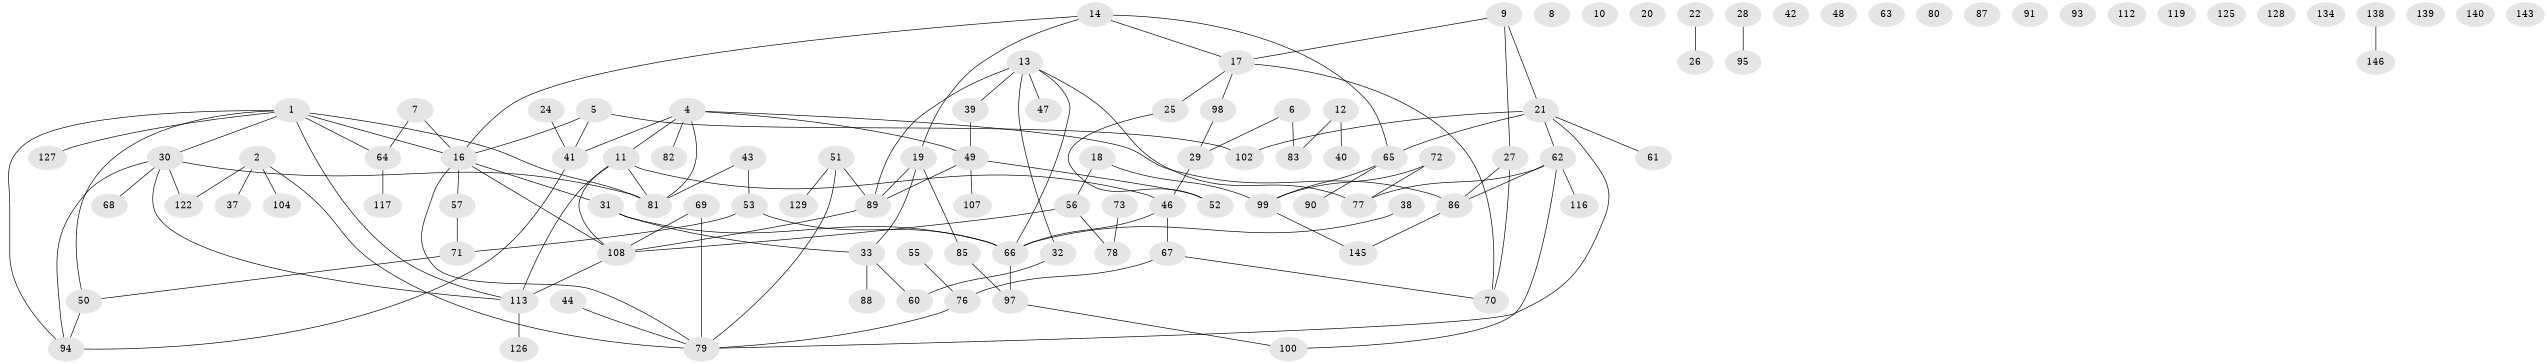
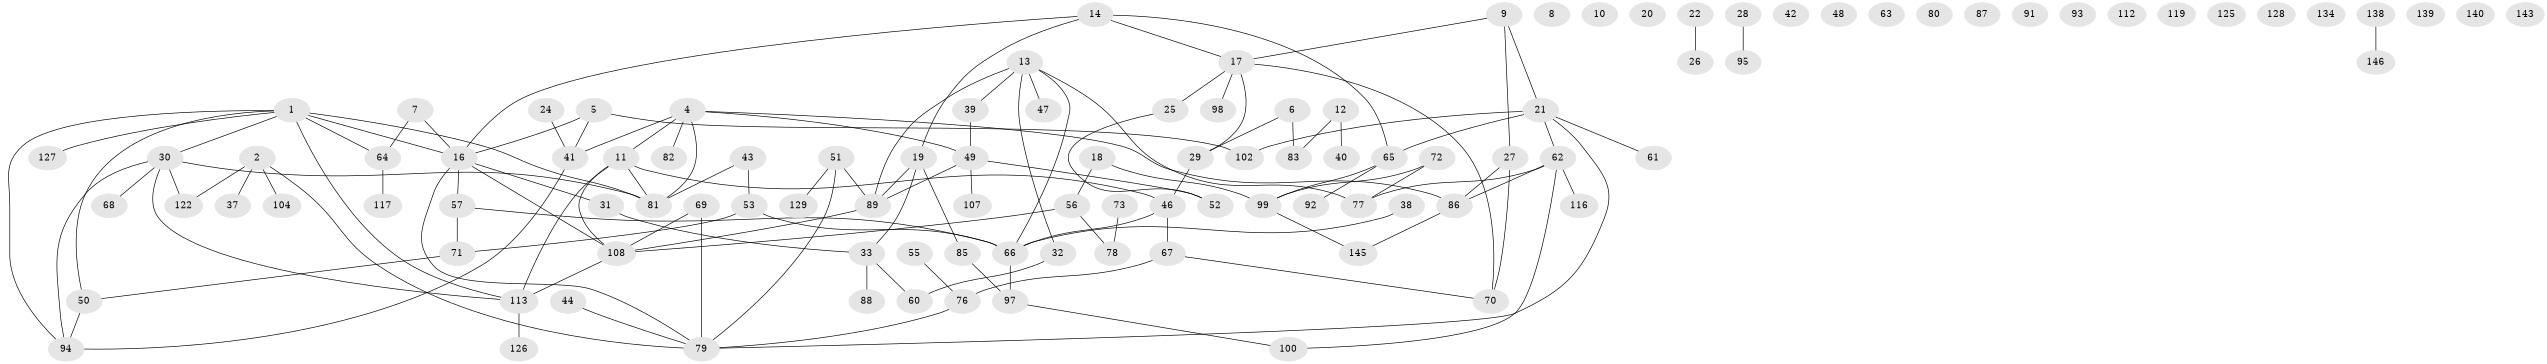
edge "98" -- "29": now "17" -- "29"
node "90": label "90" -> "92"
edge "31" -- "66": now "57" -- "66"
